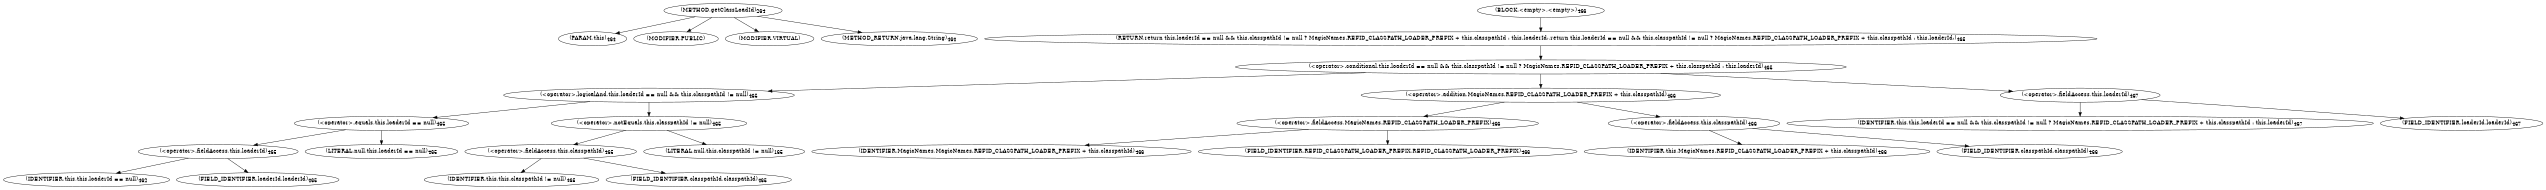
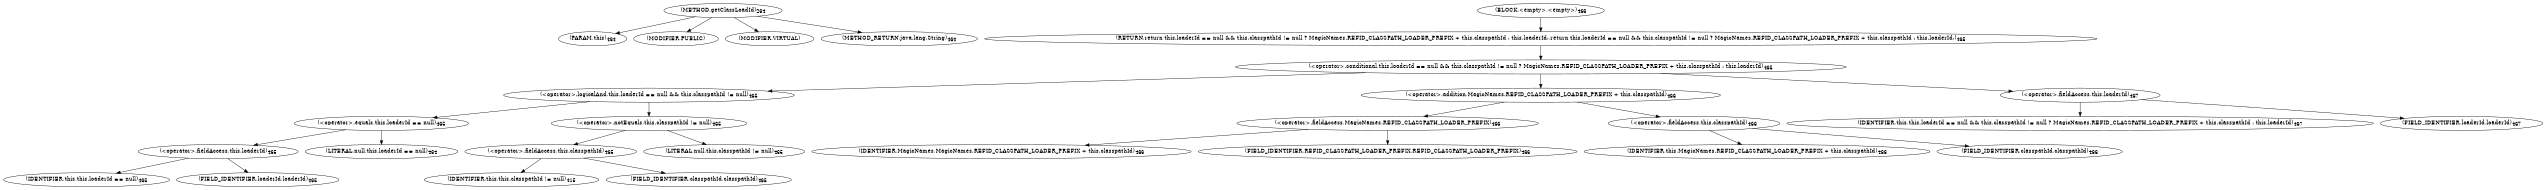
node "(LITERAL,null,this.loaderId == null)": text "465" -> "464"
node "(LITERAL,null,this.classpathId != null)": text "165" -> "465"
node "(IDENTIFIER,this,this.loaderId == null)": text "462" -> "465"
node "(IDENTIFIER,this,this.classpathId != null)": text "465" -> "415"
